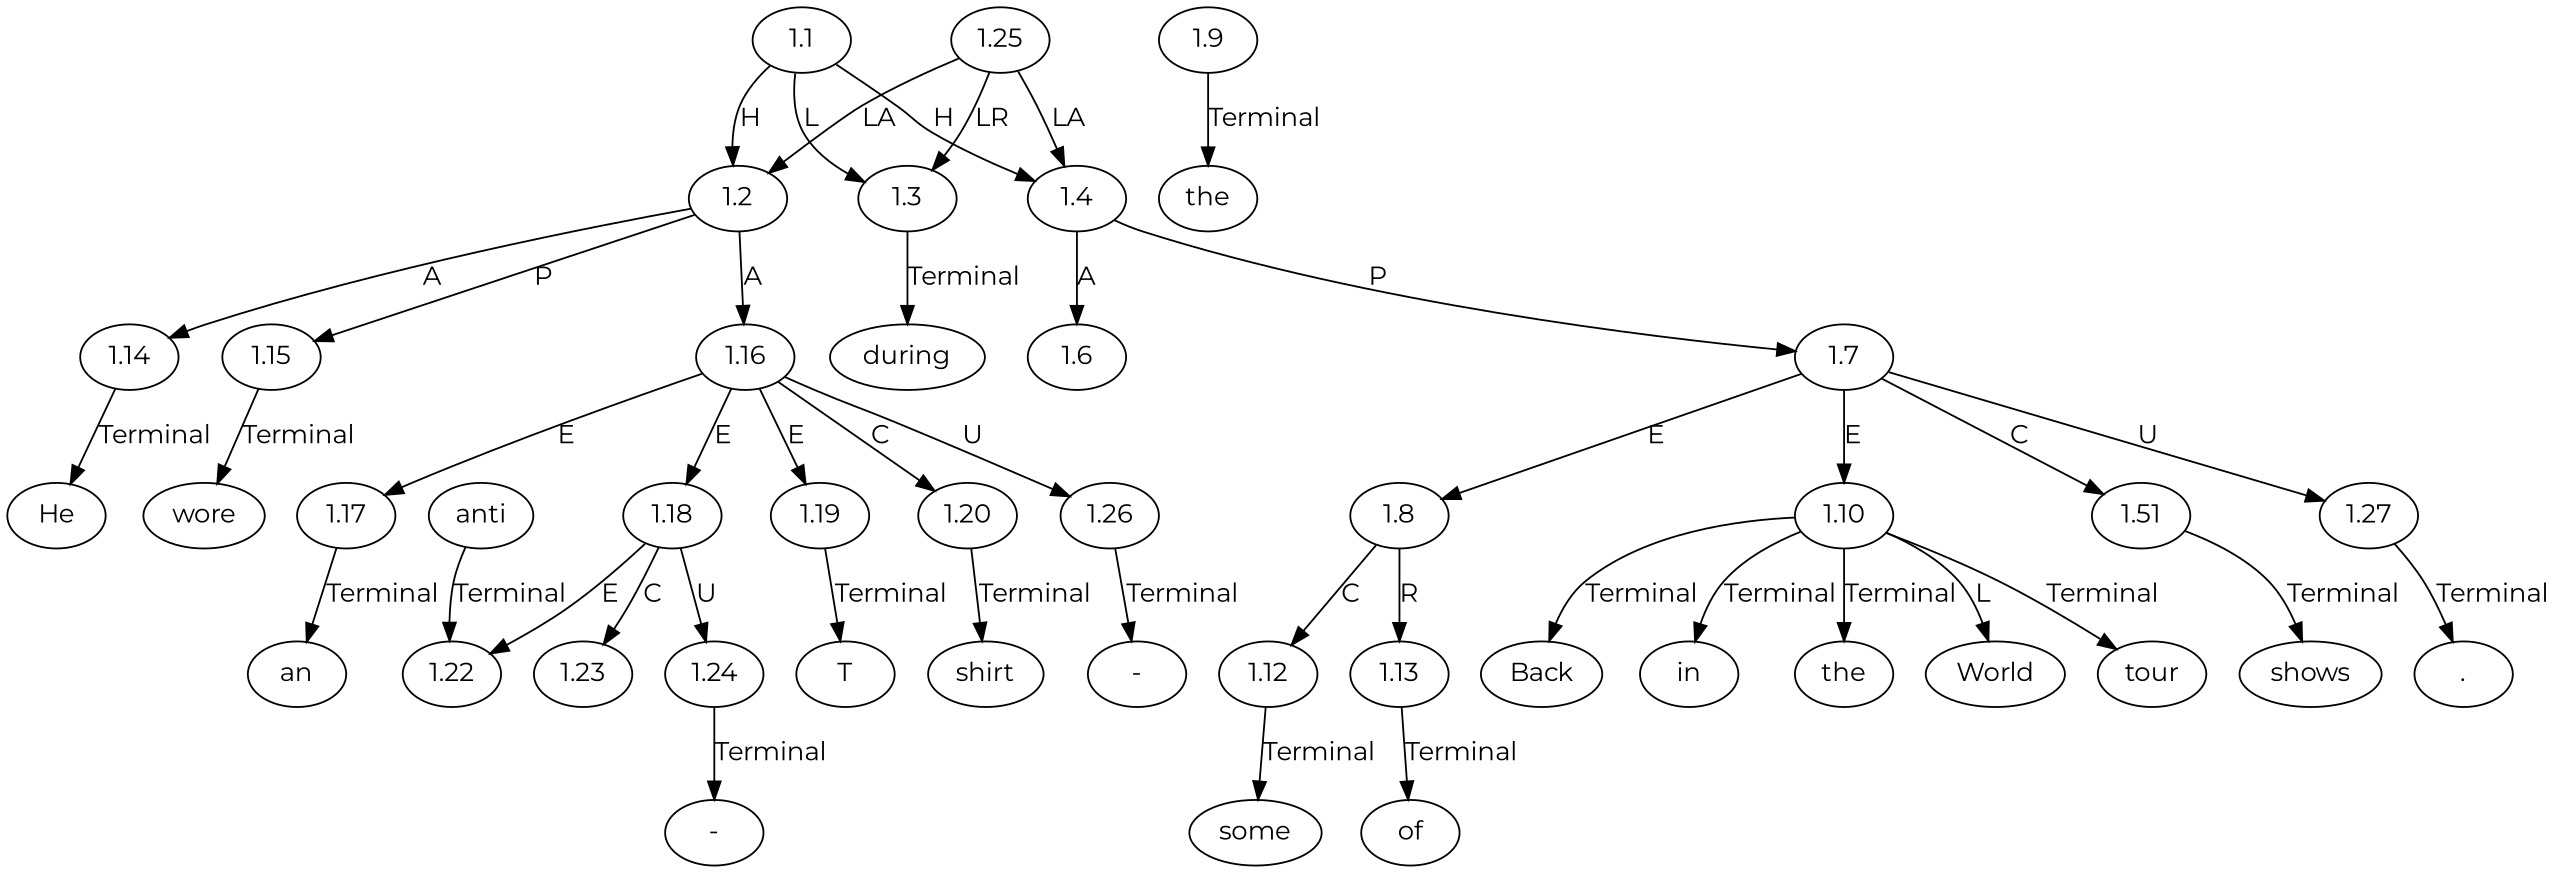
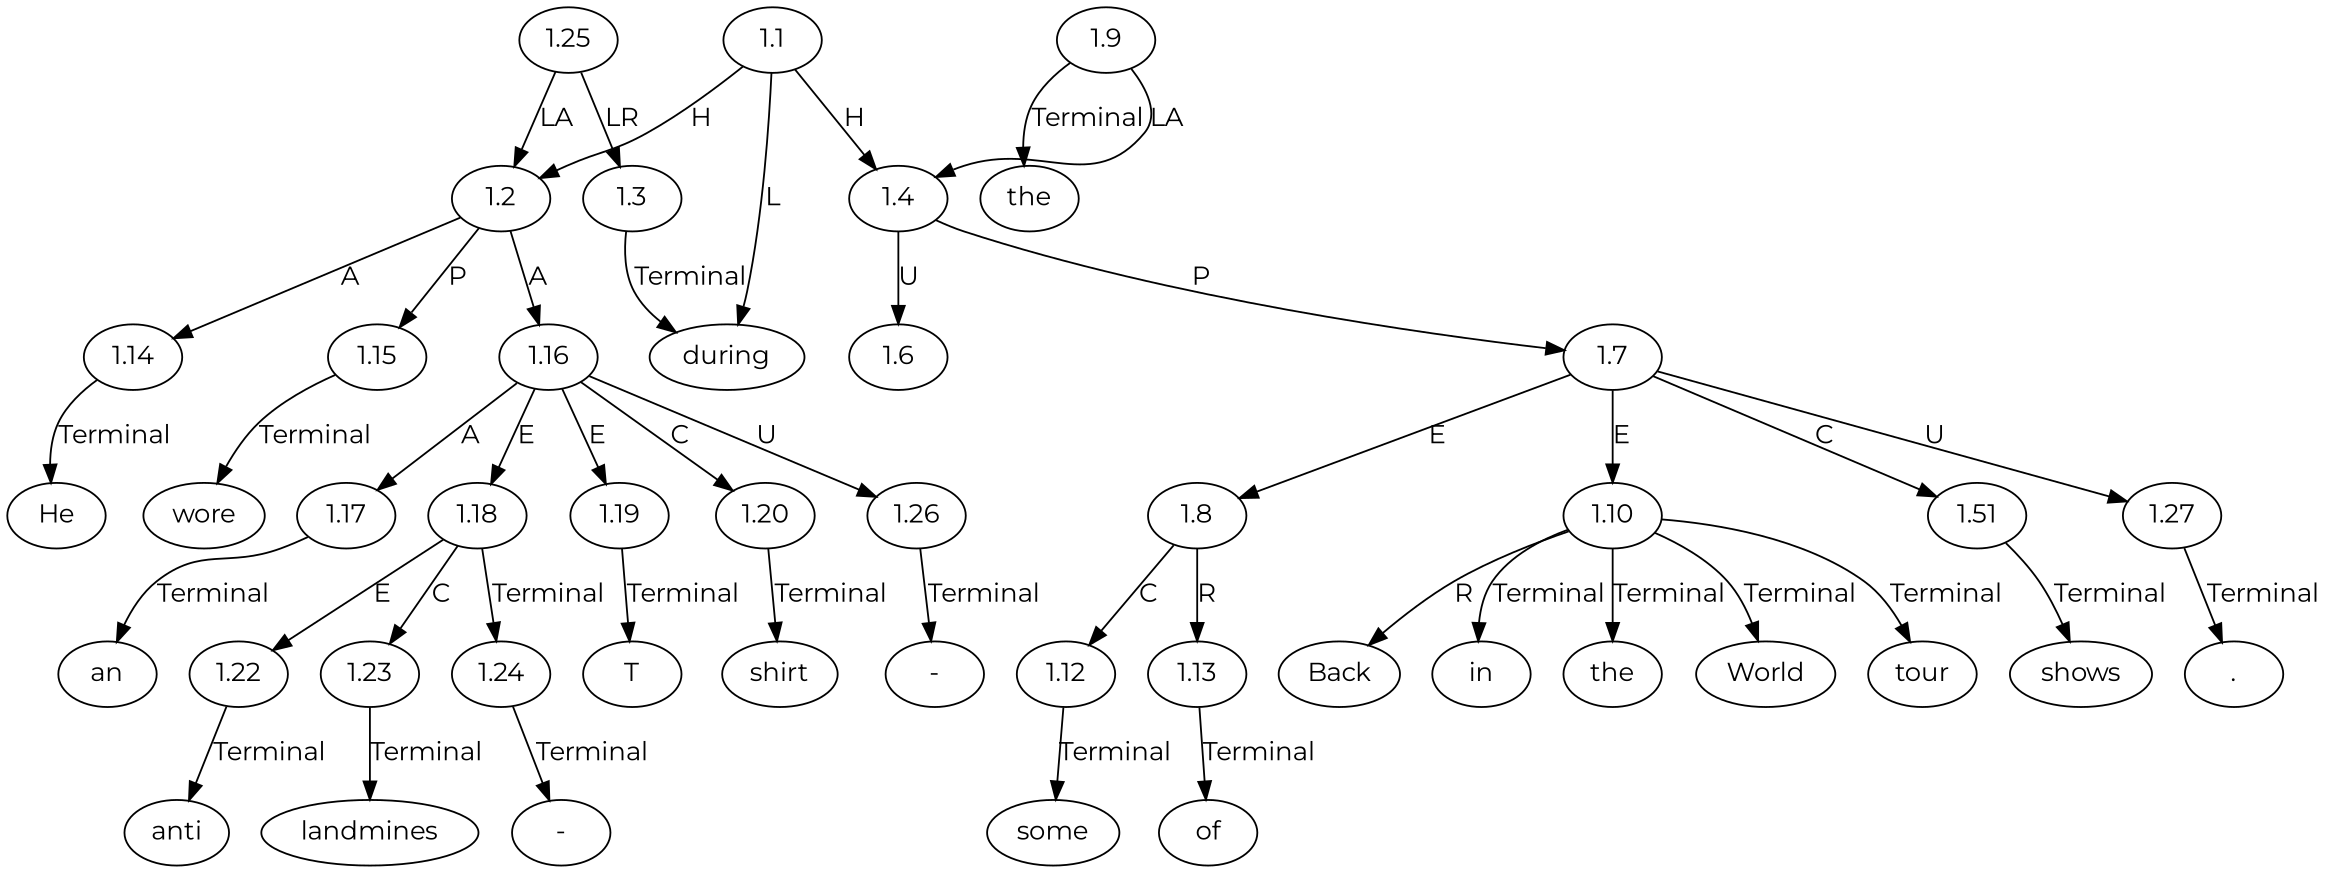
edge "1.25" -> "1.4": now "1.9" -> "1.4"
edge "1.1" -> "1.3": now "1.1" -> "during"
edge "1.4" -> "1.6": label "A" -> "U"
edge "1.16" -> "1.17": label "E" -> "A"
edge "anti" -> "1.22": reversed
edge "1.18" -> "1.24": label "U" -> "Terminal"
edge "1.10" -> "Back": label "Terminal" -> "R"
edge "1.10" -> "World": label "L" -> "Terminal"
node "landmines": added
